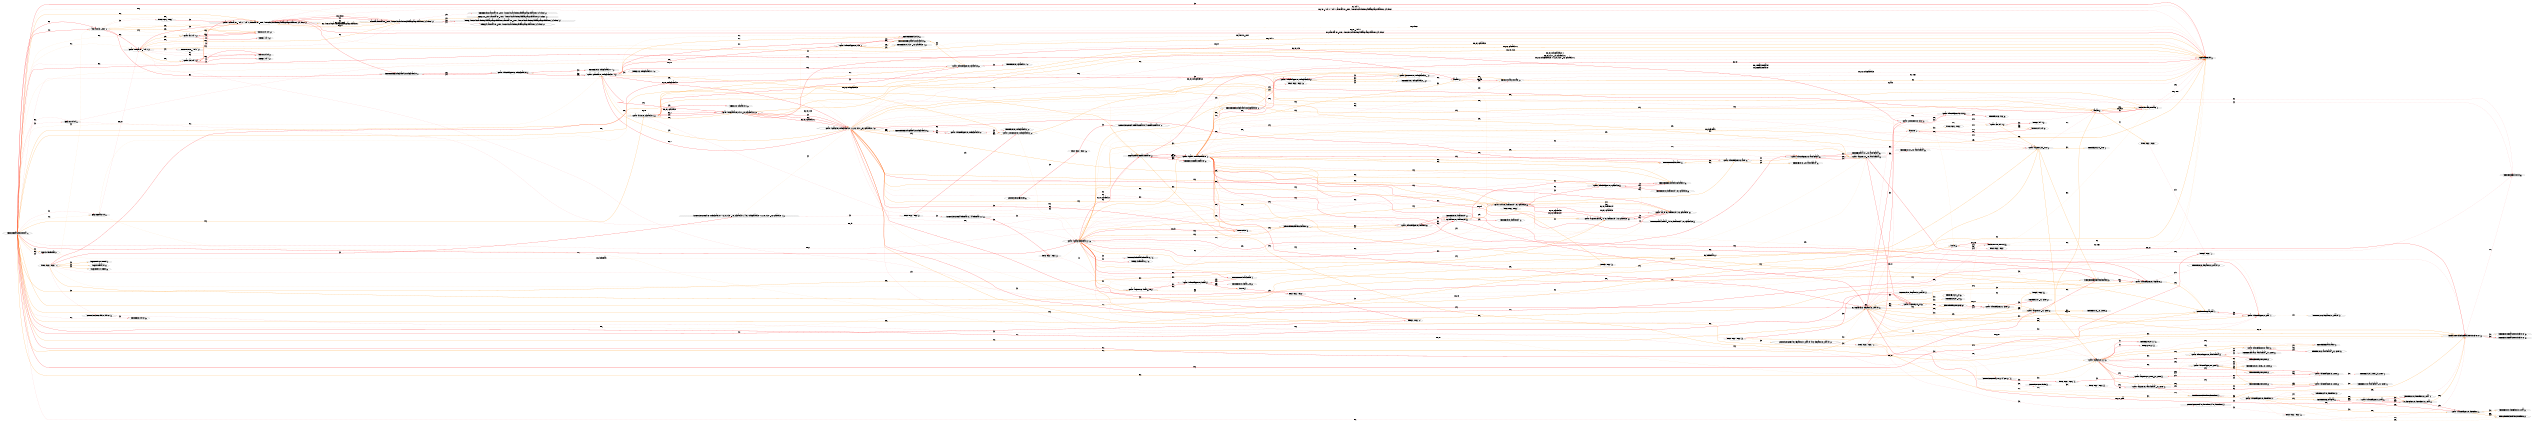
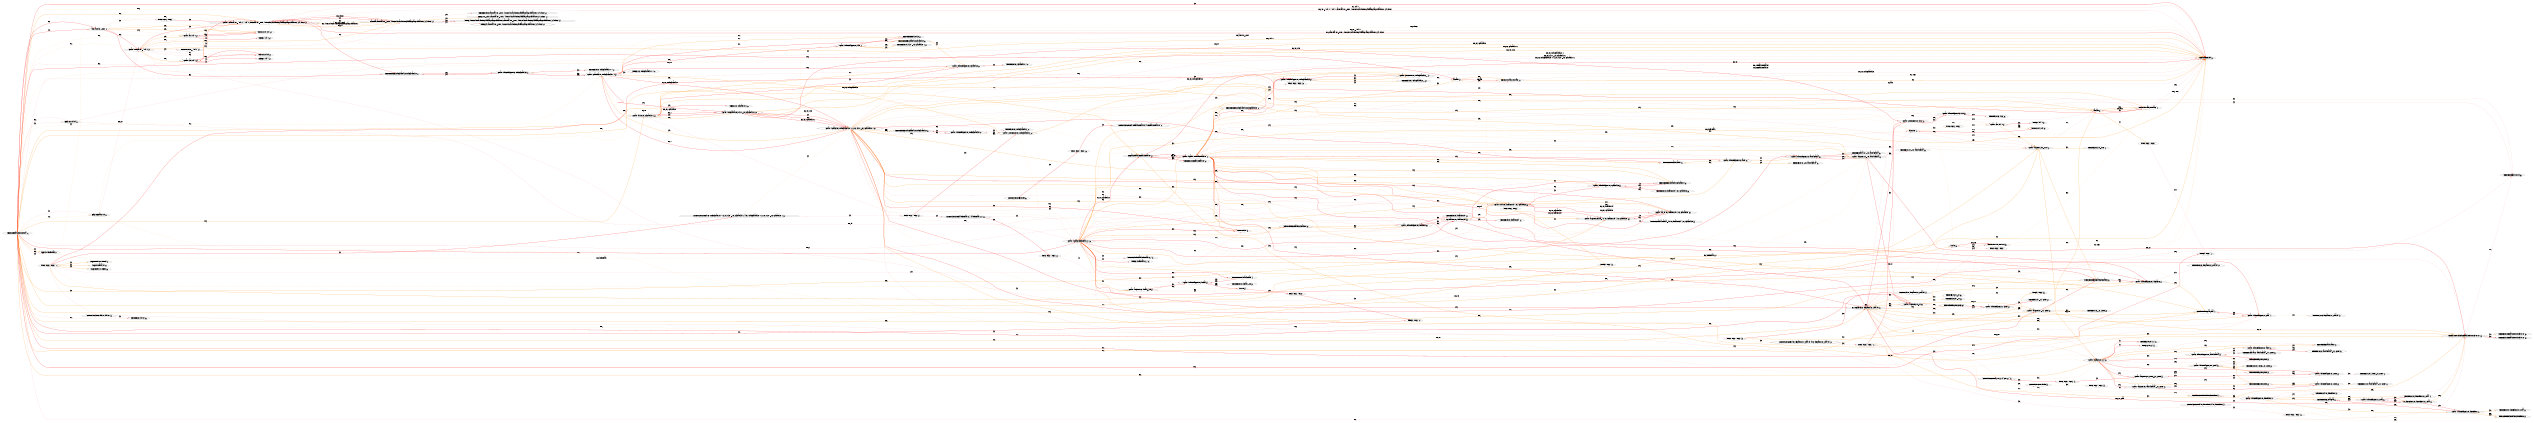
edge "(<operator>.logicalAnd,bDeferRehash && 1)" -> "(UNKNOWN,int,int)": label "DDG: elt" -> "CDG: "
